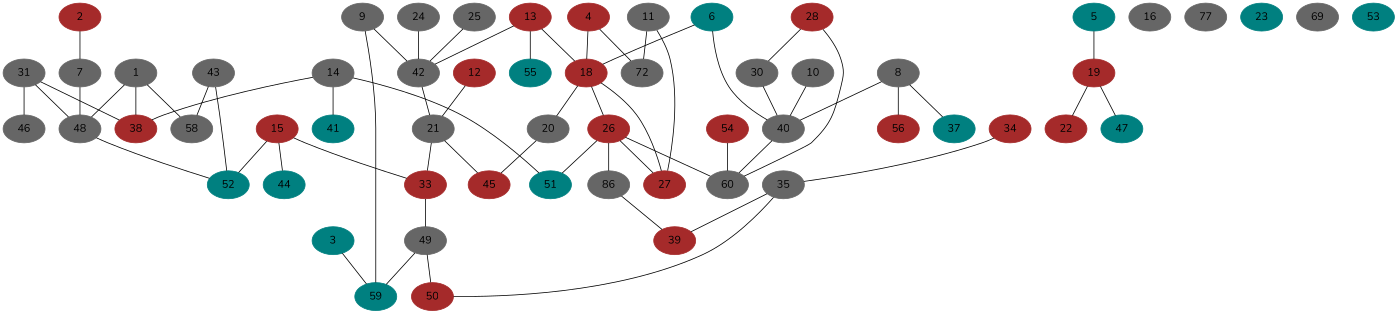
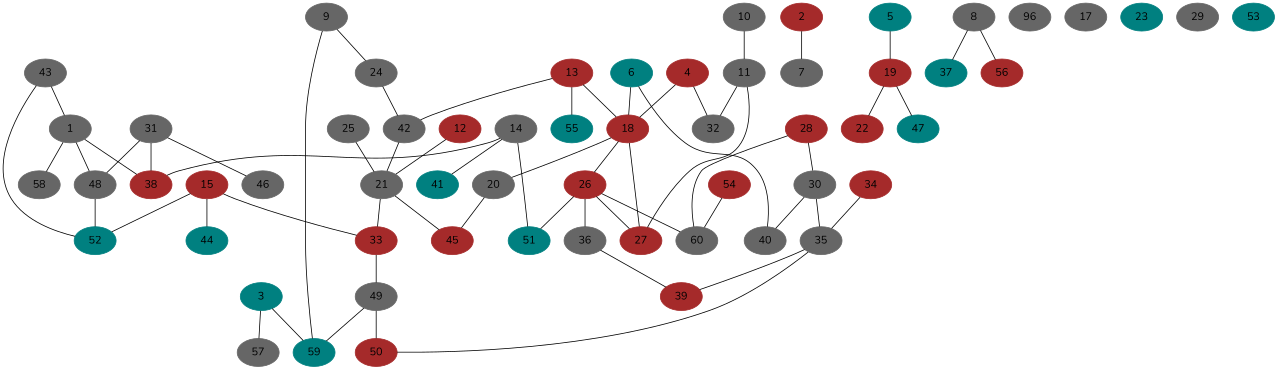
node "16": label "16" -> "96"
node "77": label "77" -> "17"
node "69": label "69" -> "29"
edge "9" -- "42": now "9" -- "24"
edge "25" -- "42": now "25" -- "21"
node "72": label "72" -> "32"
edge "7" -- "48": removed
edge "43" -- "58": now "43" -- "1"
edge "8" -- "40": removed
edge "10" -- "40": now "10" -- "11"
edge "40" -- "60": removed
node "86": label "86" -> "36"
edge "30" -- "35": added
node "57": added
